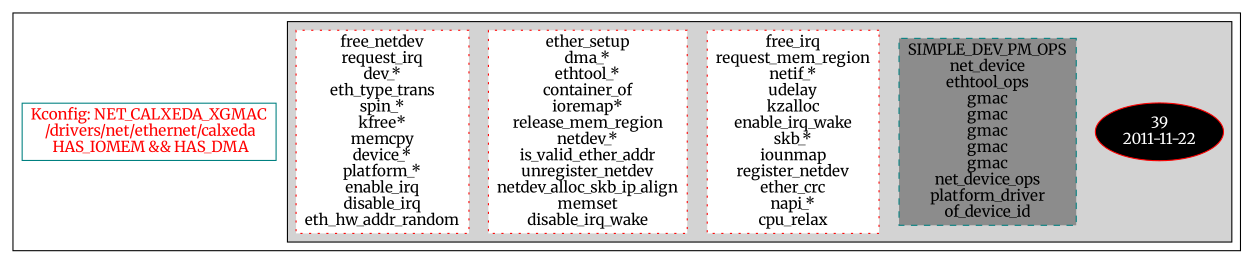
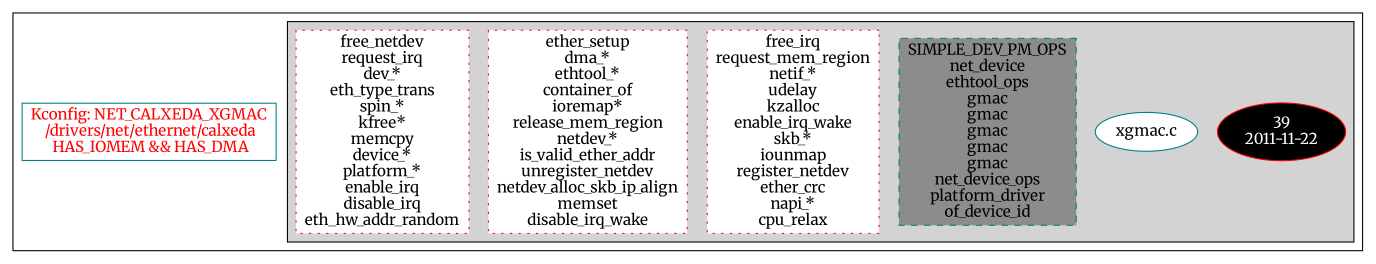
node "xgmac.c": added
